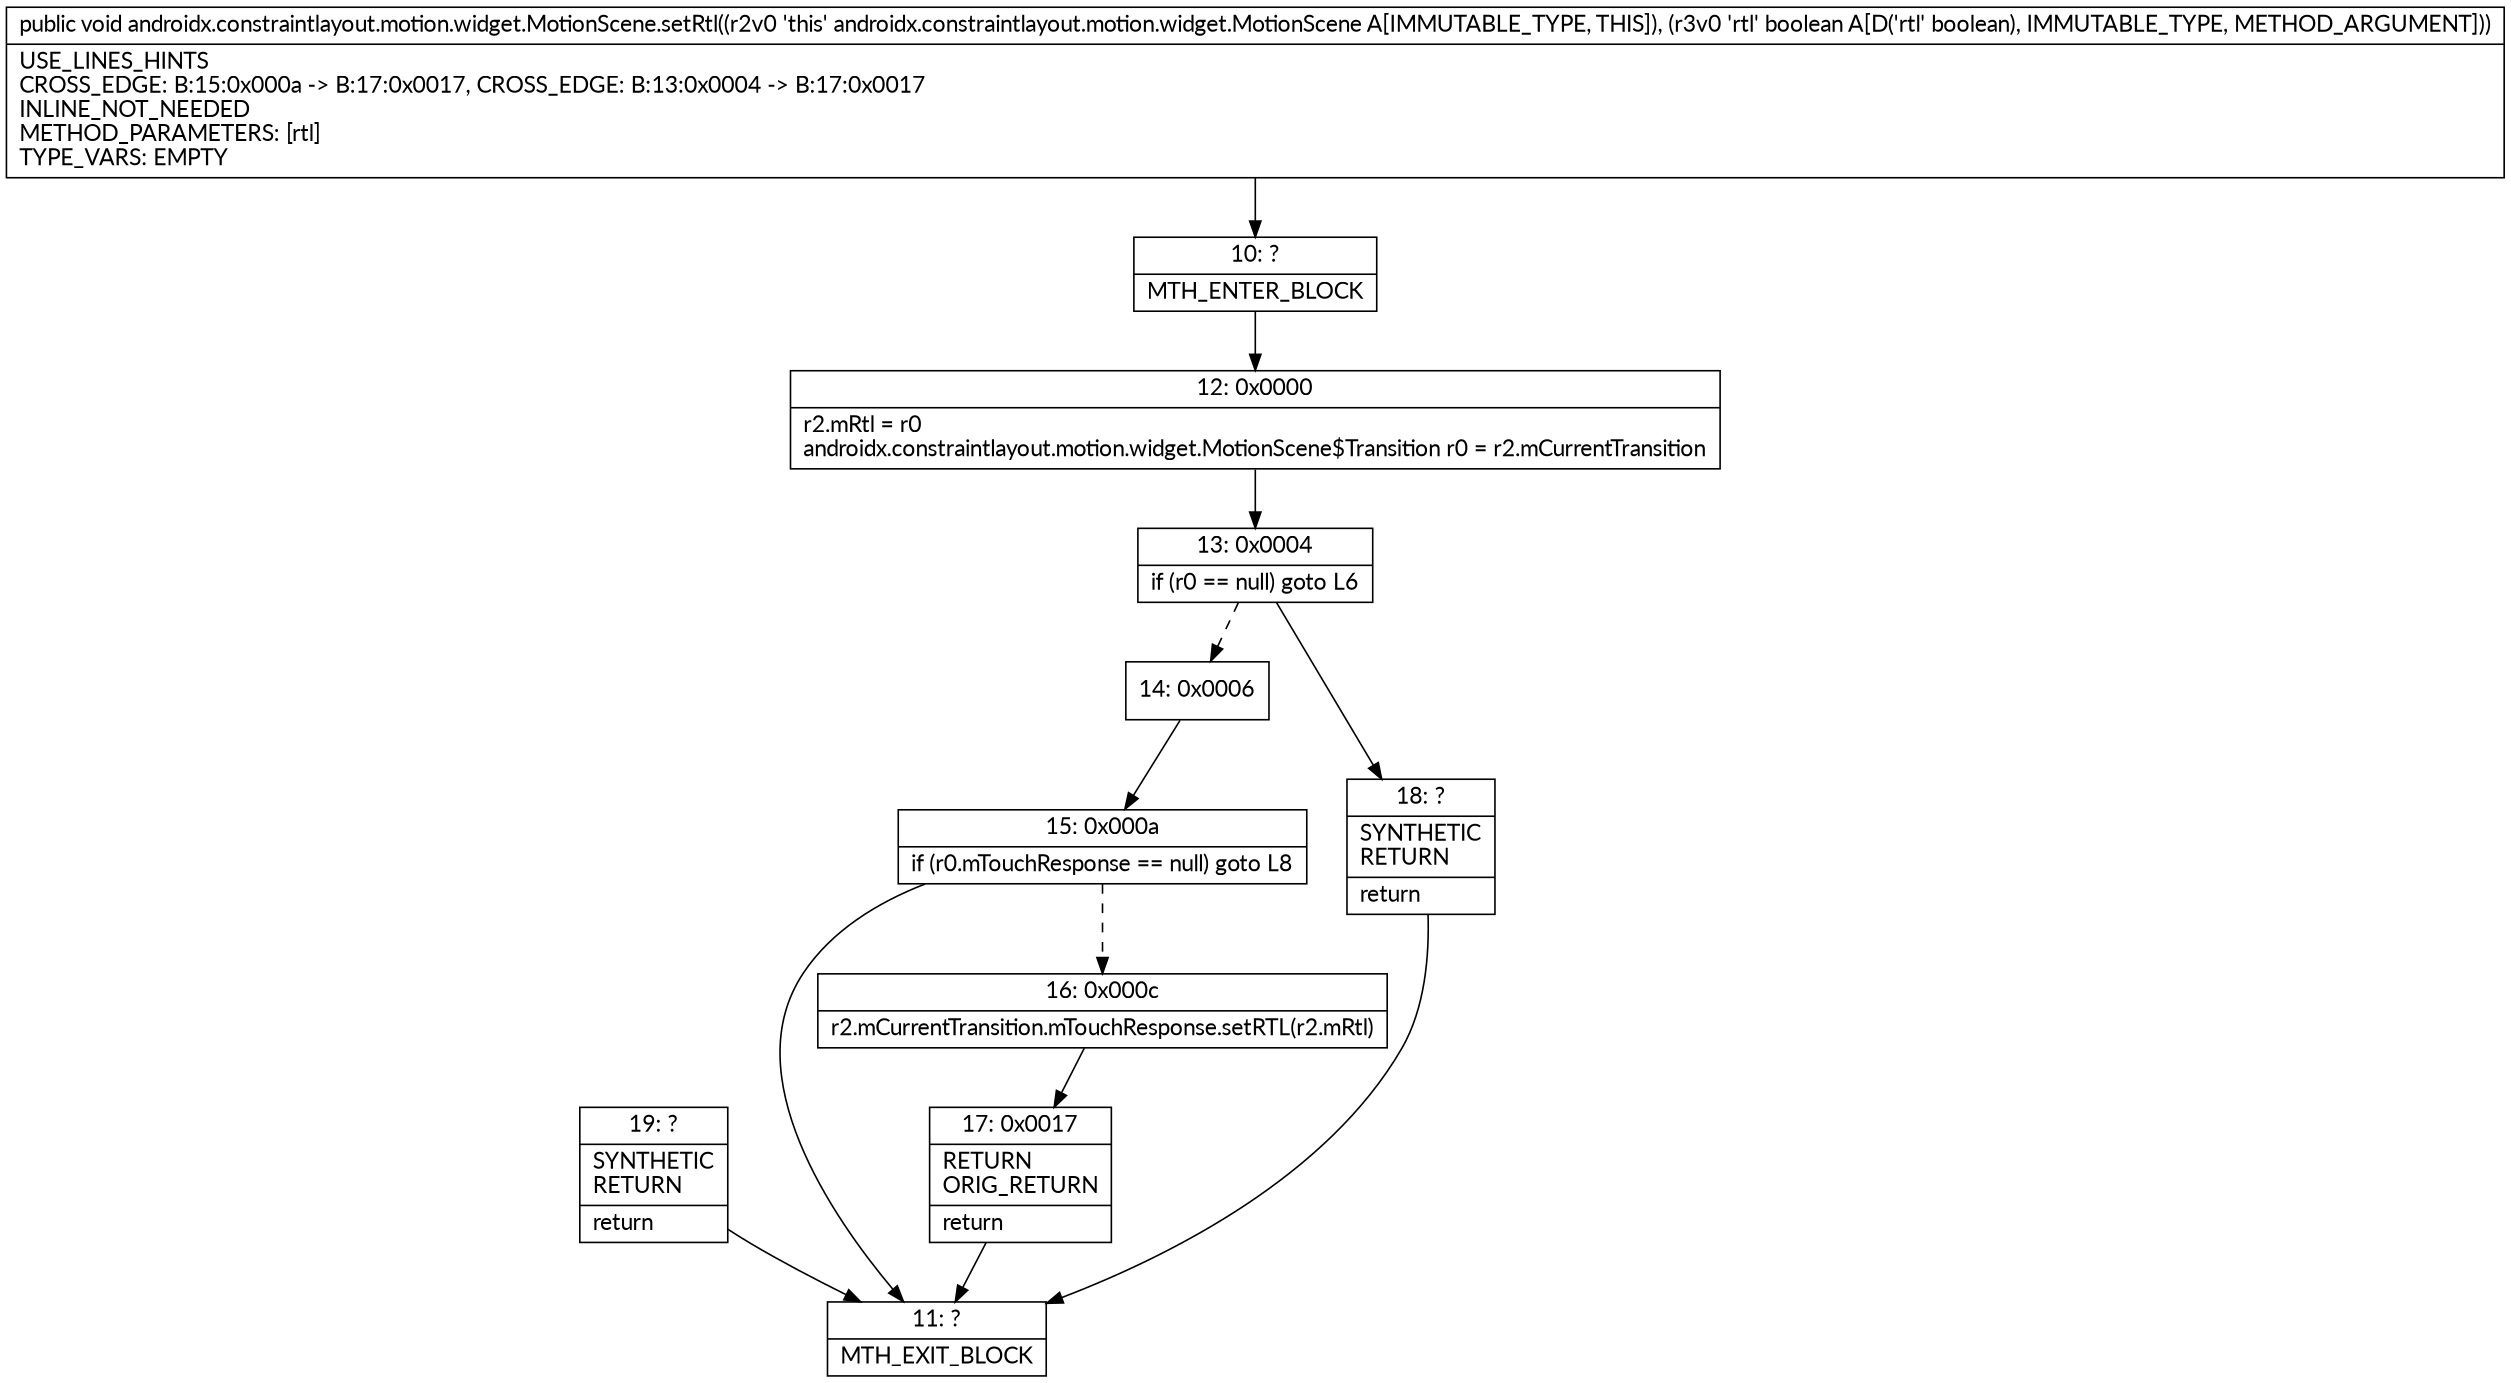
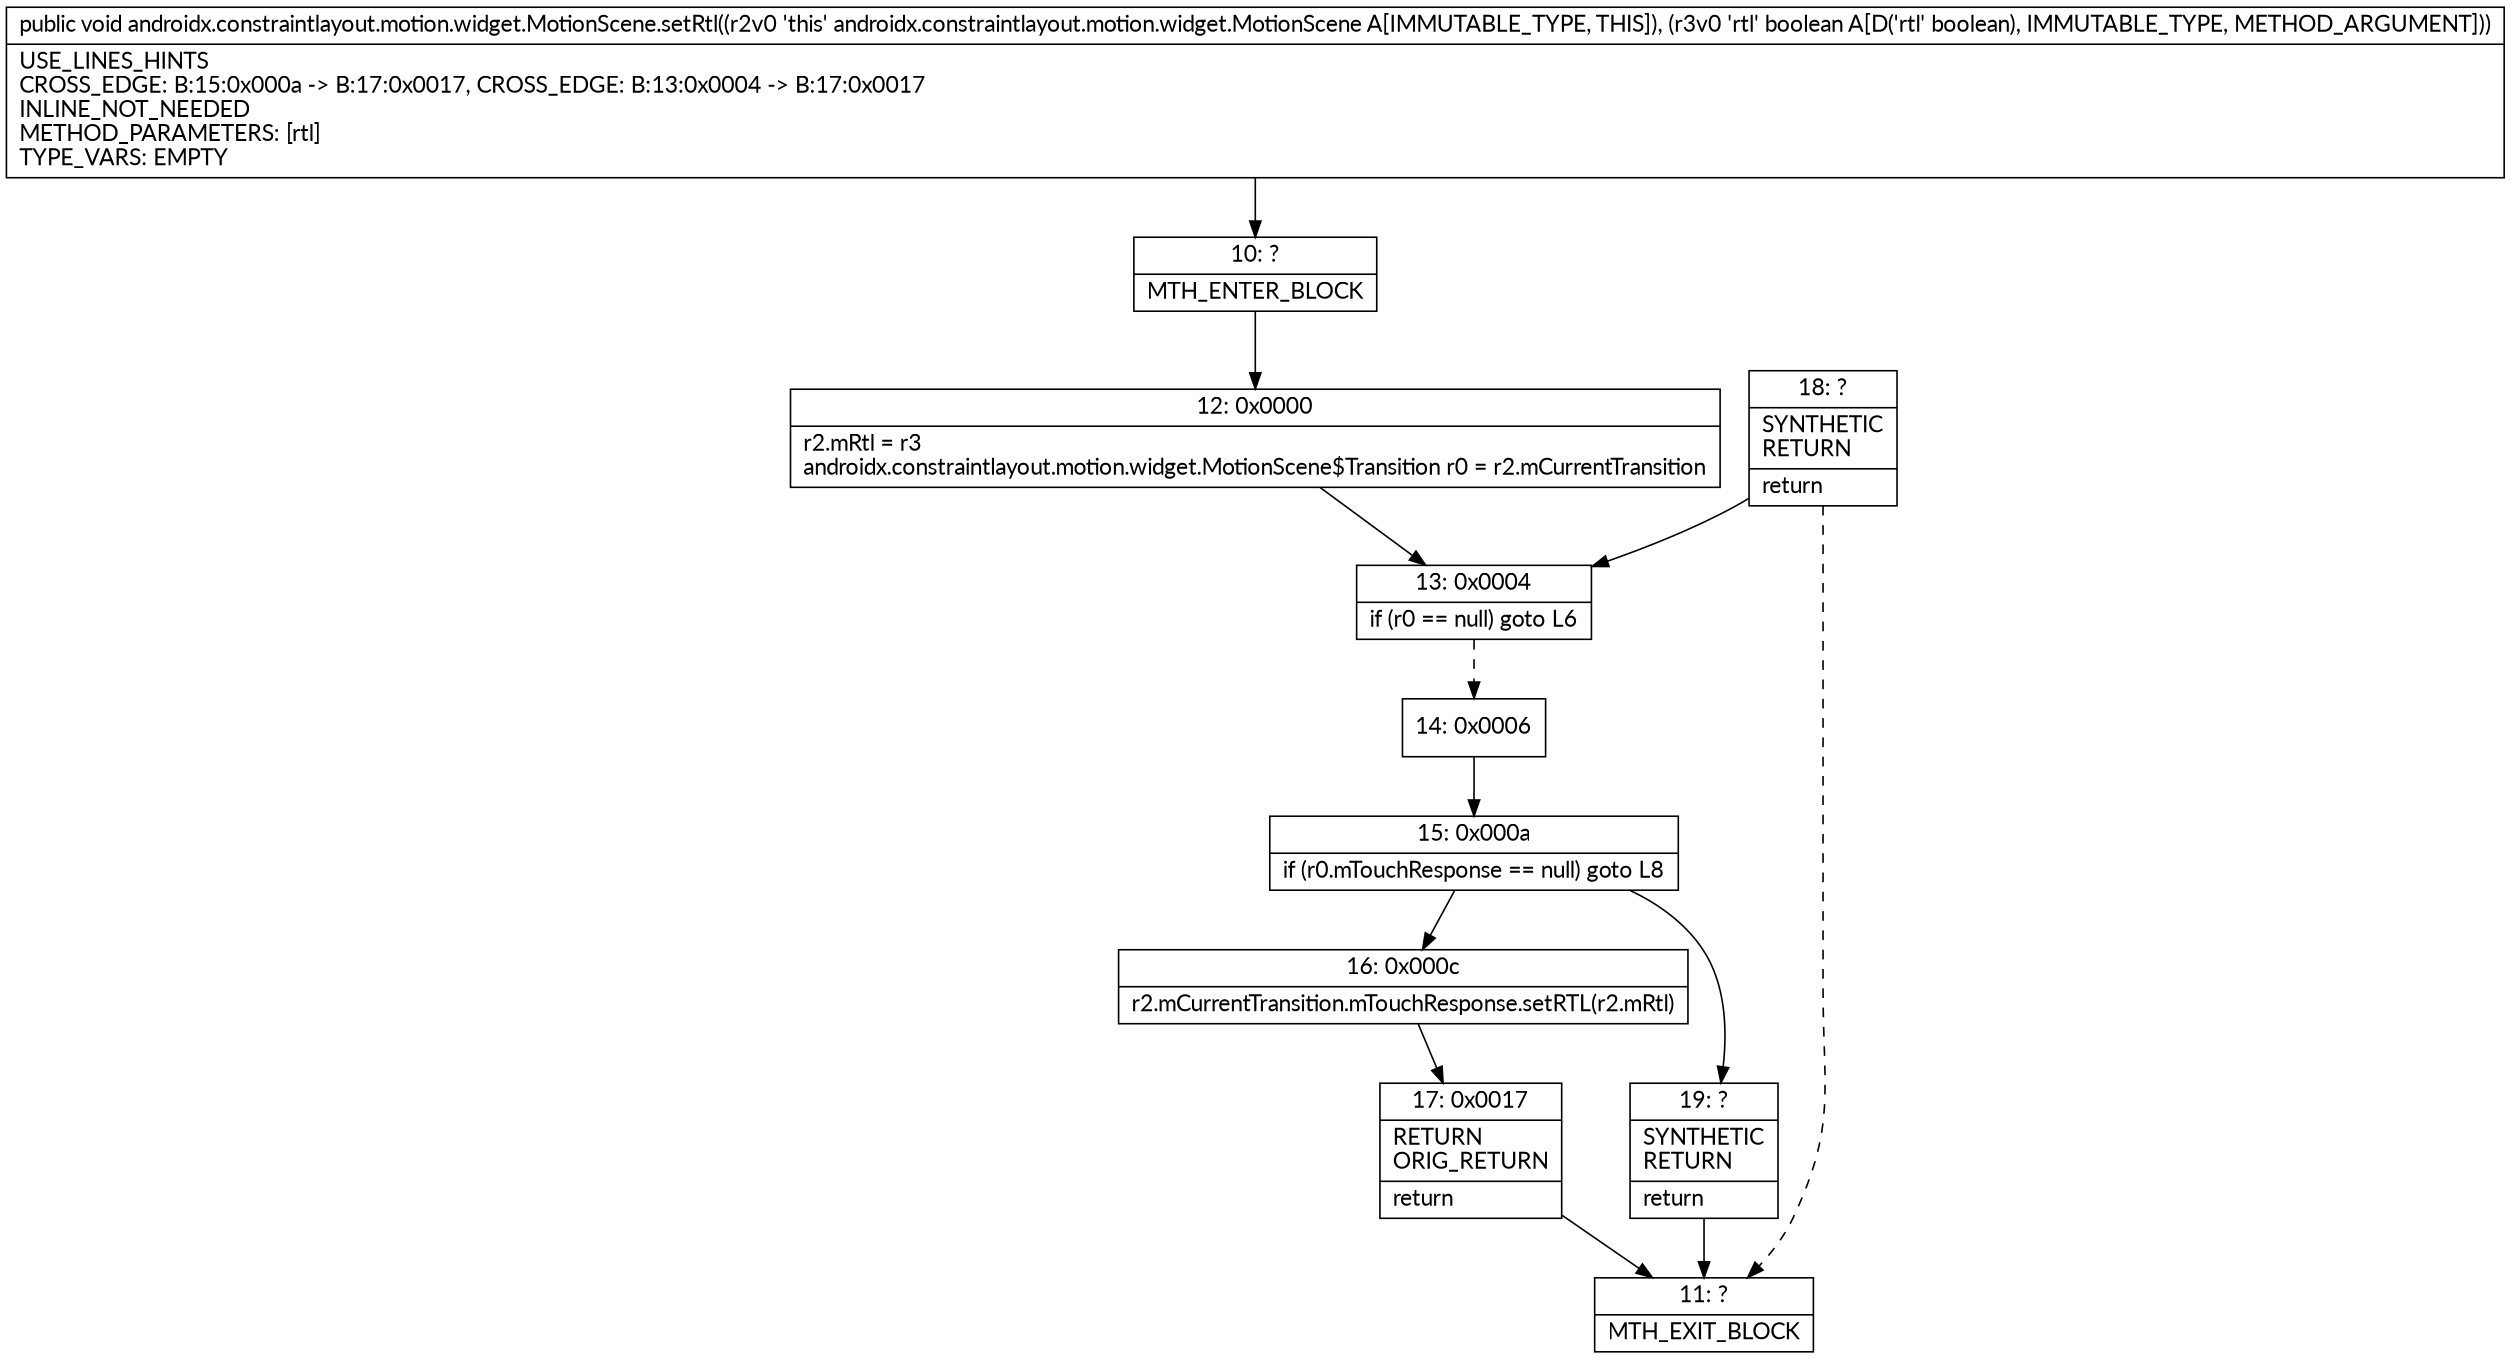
node "12: 0x0000": text "r2.mRtl = r0" -> "r2.mRtl = r3"
edge "13: 0x0004" -> "18: ?": reversed
edge "15: 0x000a" -> "16: 0x000c": style dashed -> solid
edge "15: 0x000a" -> "11: ?": now "15: 0x000a" -> "19: ?"
edge "18: ?" -> "11: ?": style solid -> dashed
